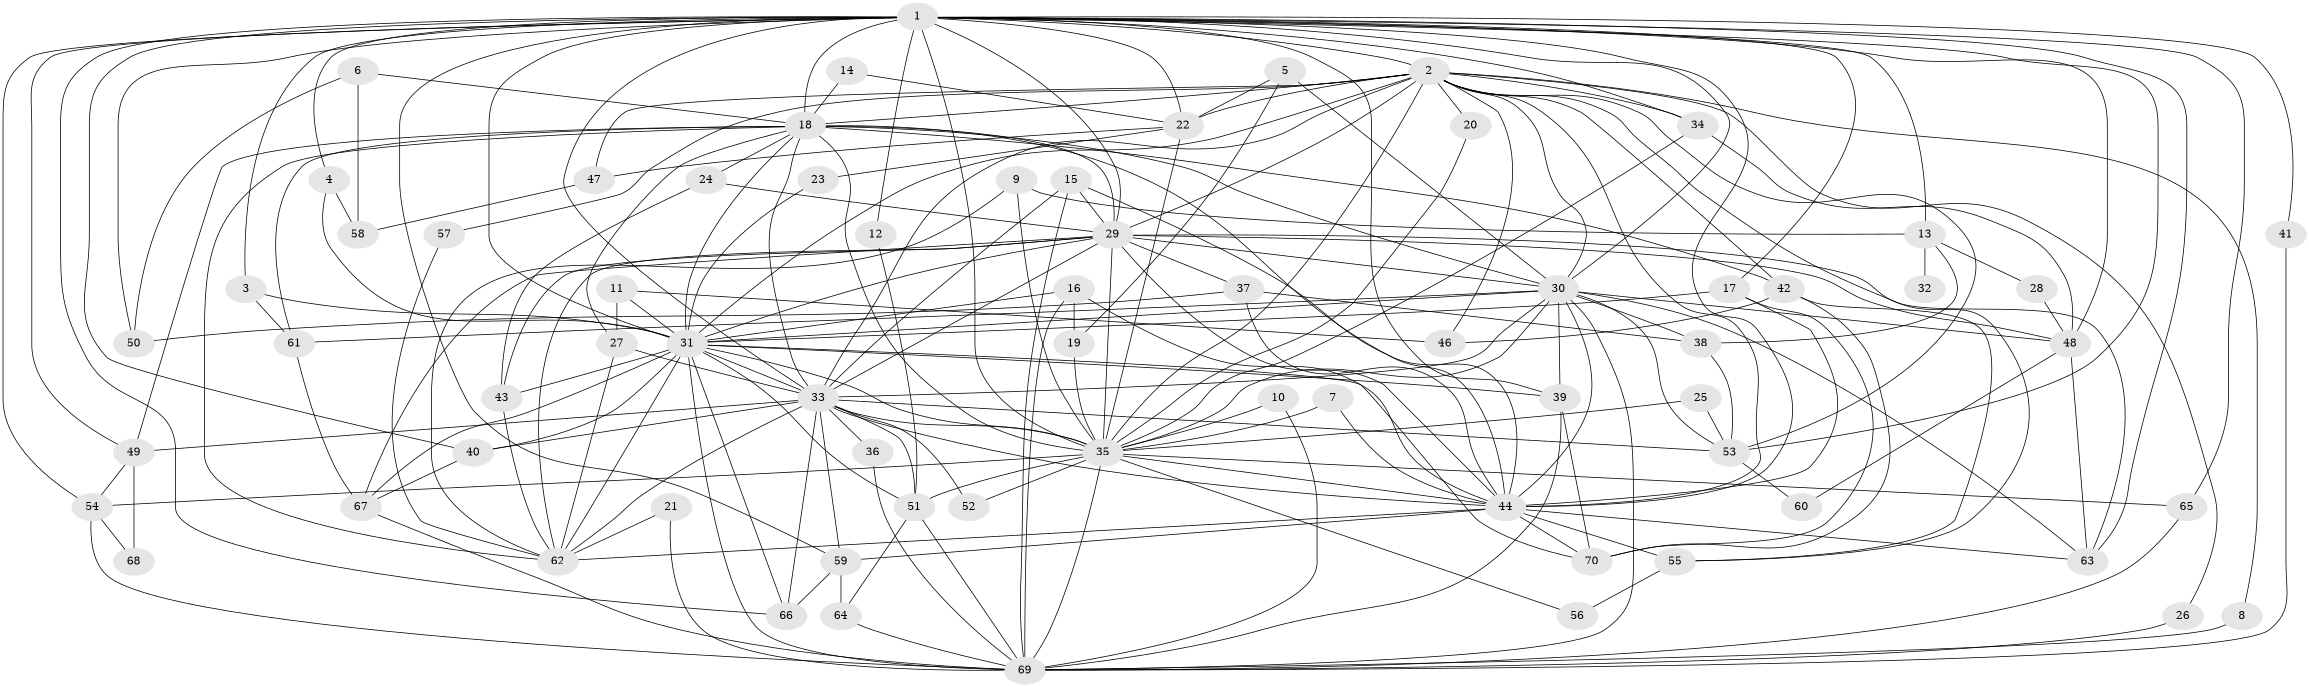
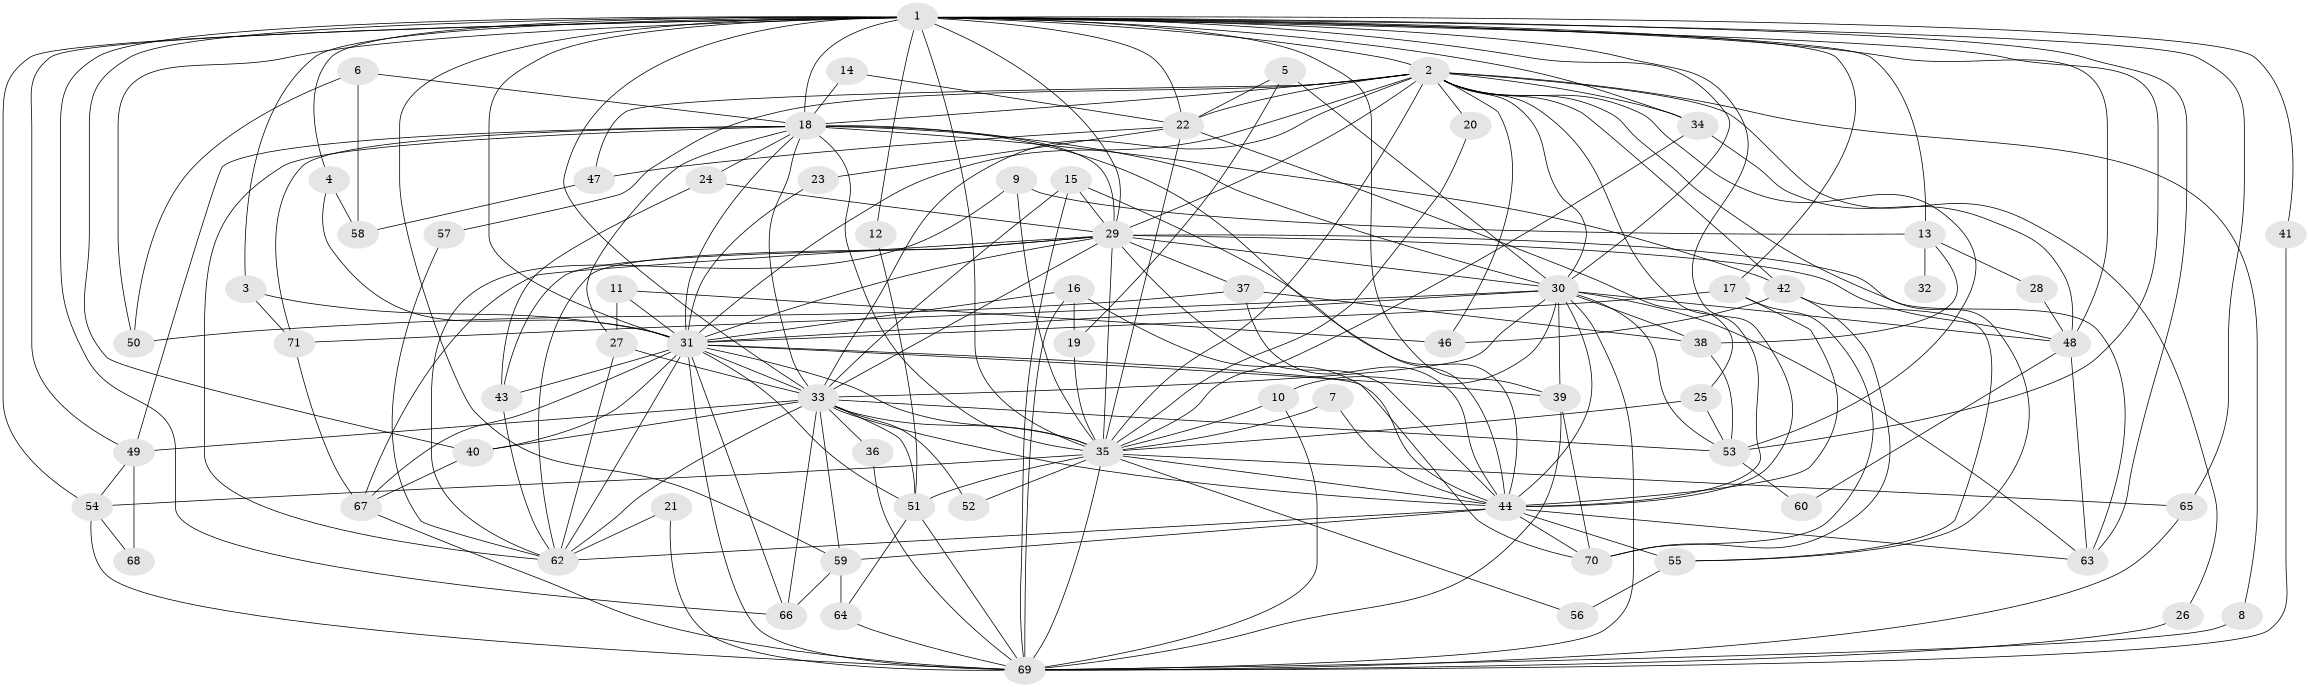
edge "22" -- "25": added
node "61": label "61" -> "71"
edge "30" -- "35": now "30" -- "10"
